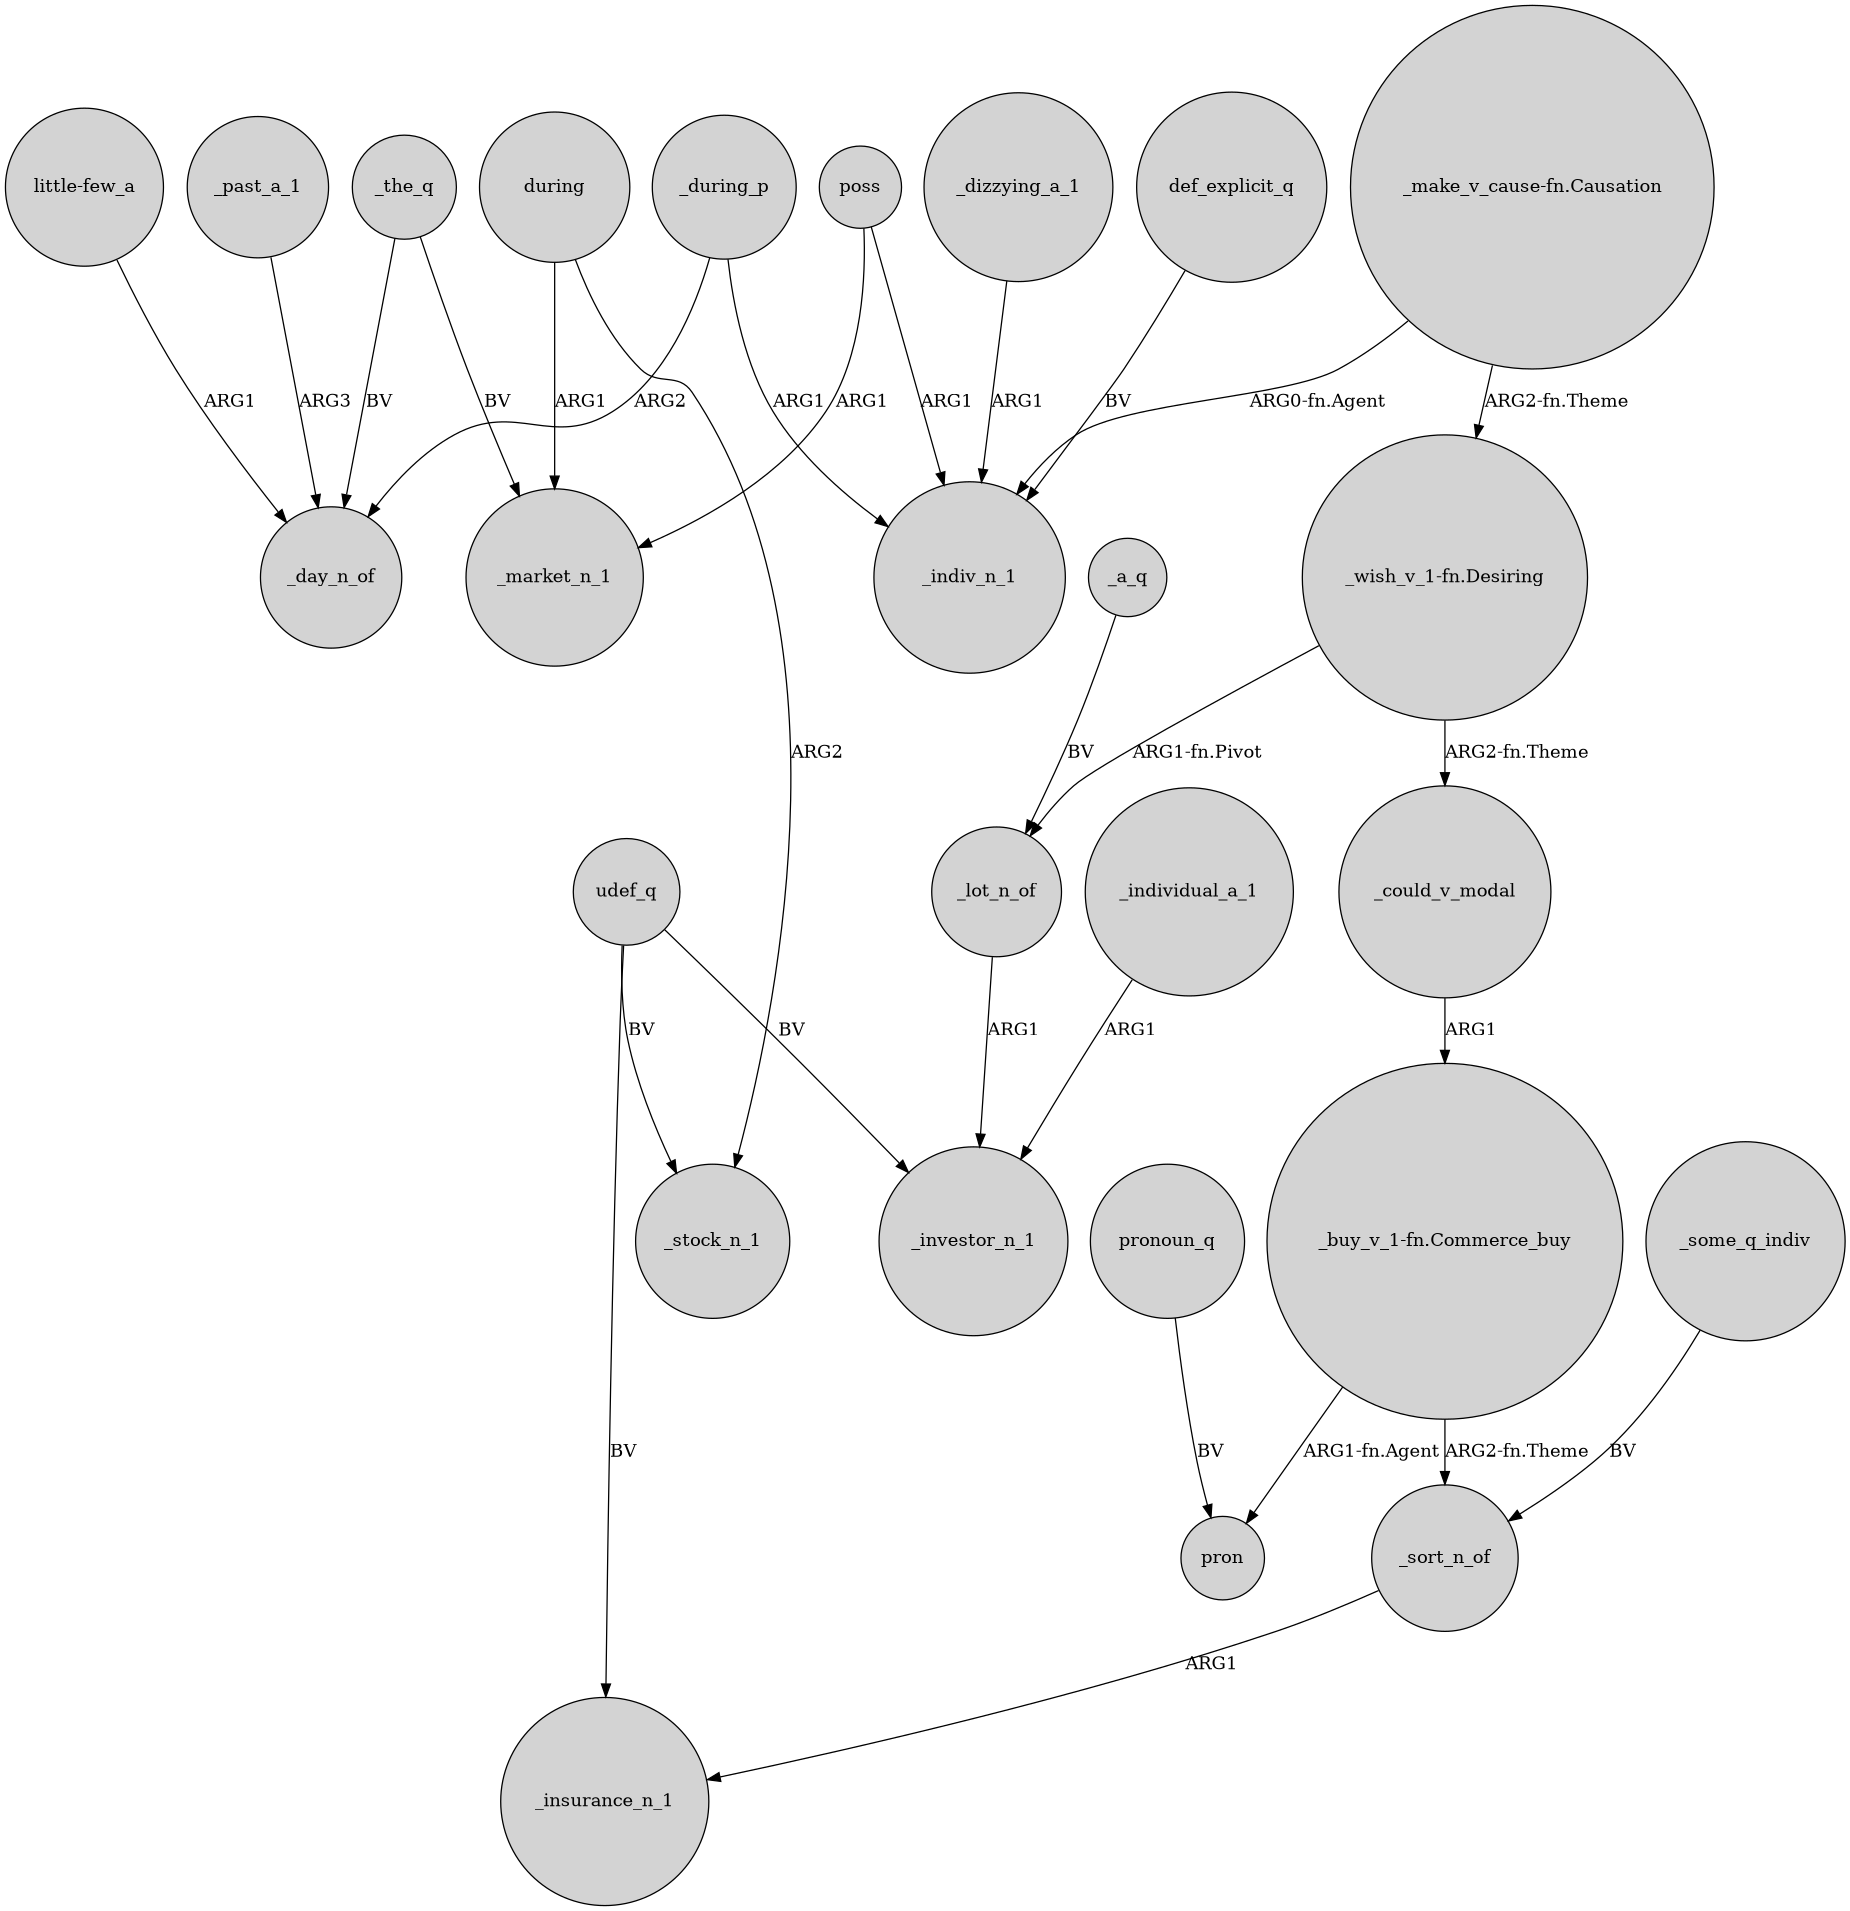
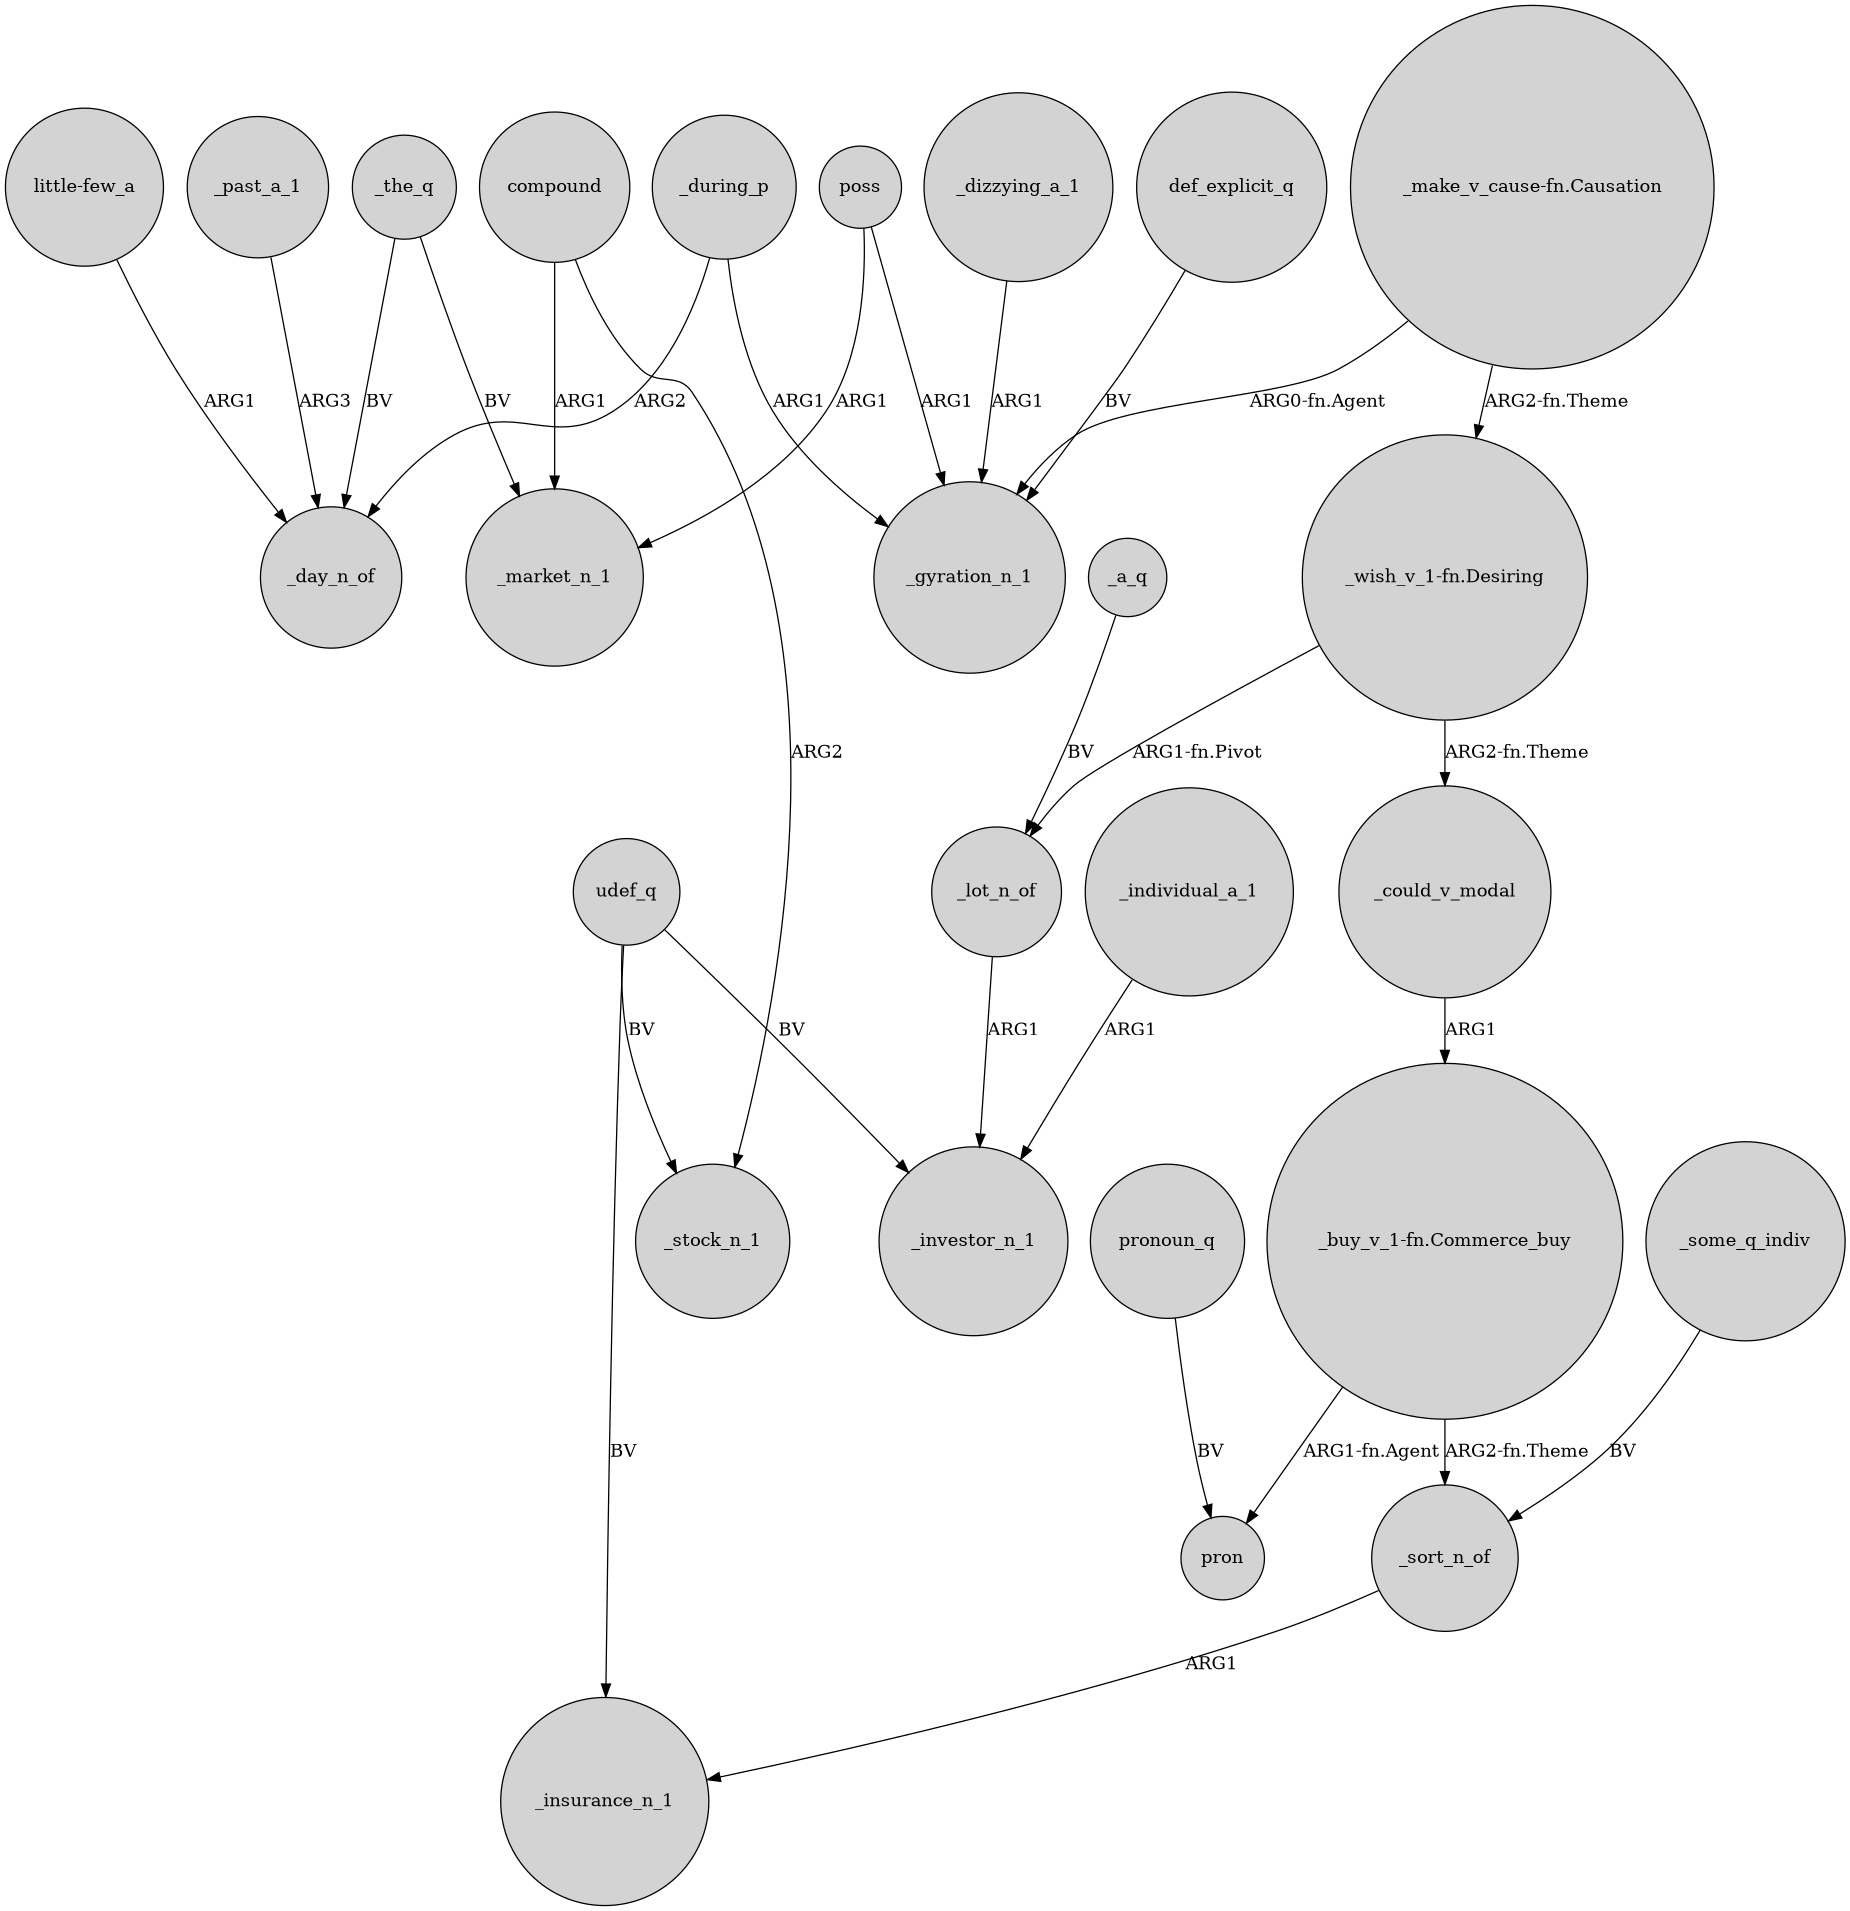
node "during": label "during" -> "compound"
node "_indiv_n_1": label "_indiv_n_1" -> "_gyration_n_1"
